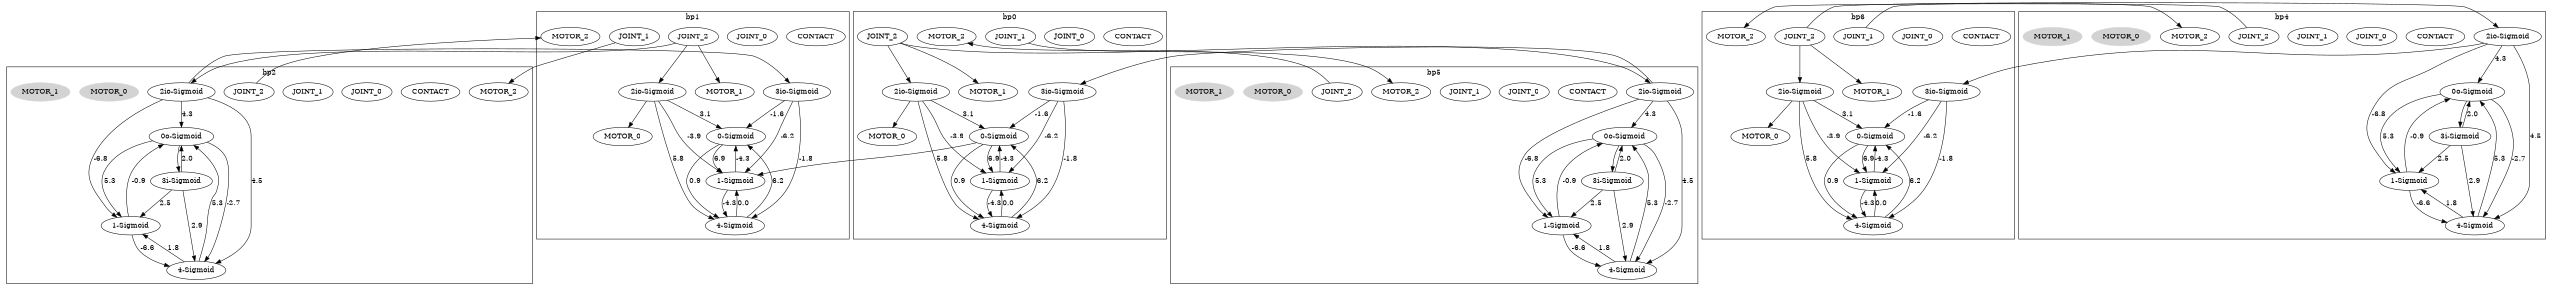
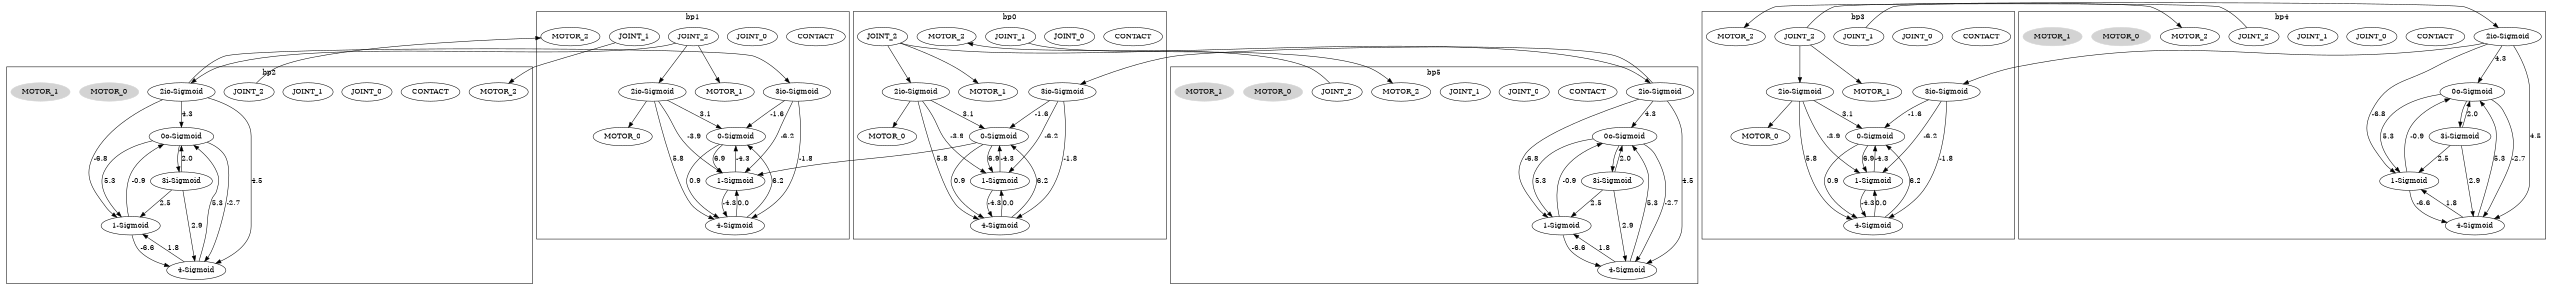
cluster "bp6": label "bp6" -> "bp3"
